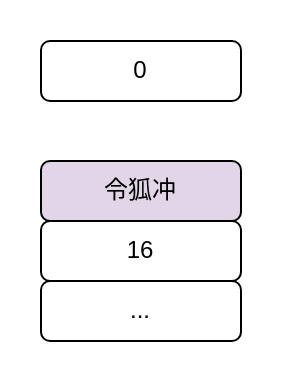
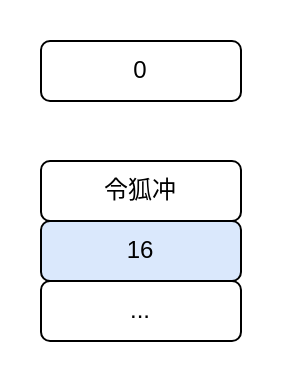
node "令狐冲": fillcolor #e1d5e7 -> #ffffff
node "16": fillcolor #ffffff -> #dae8fc
